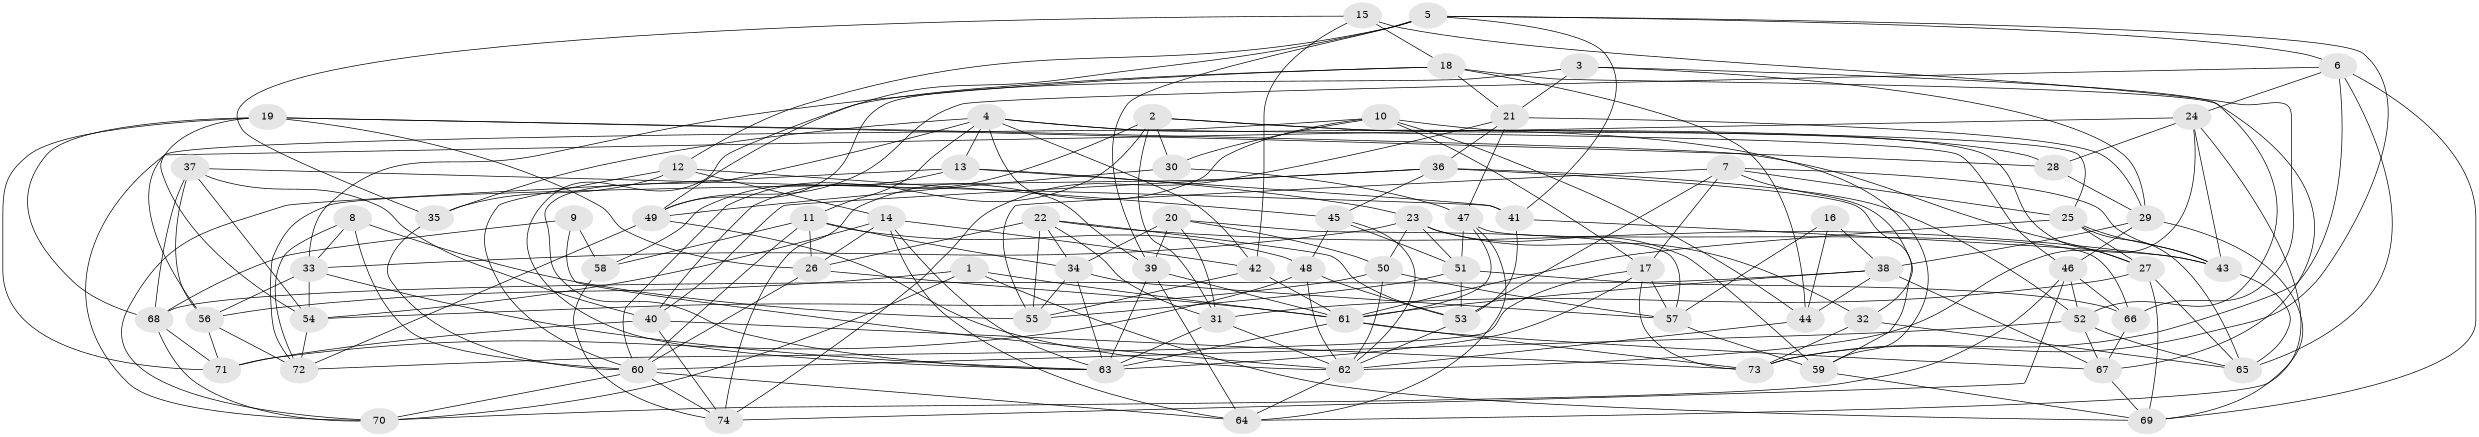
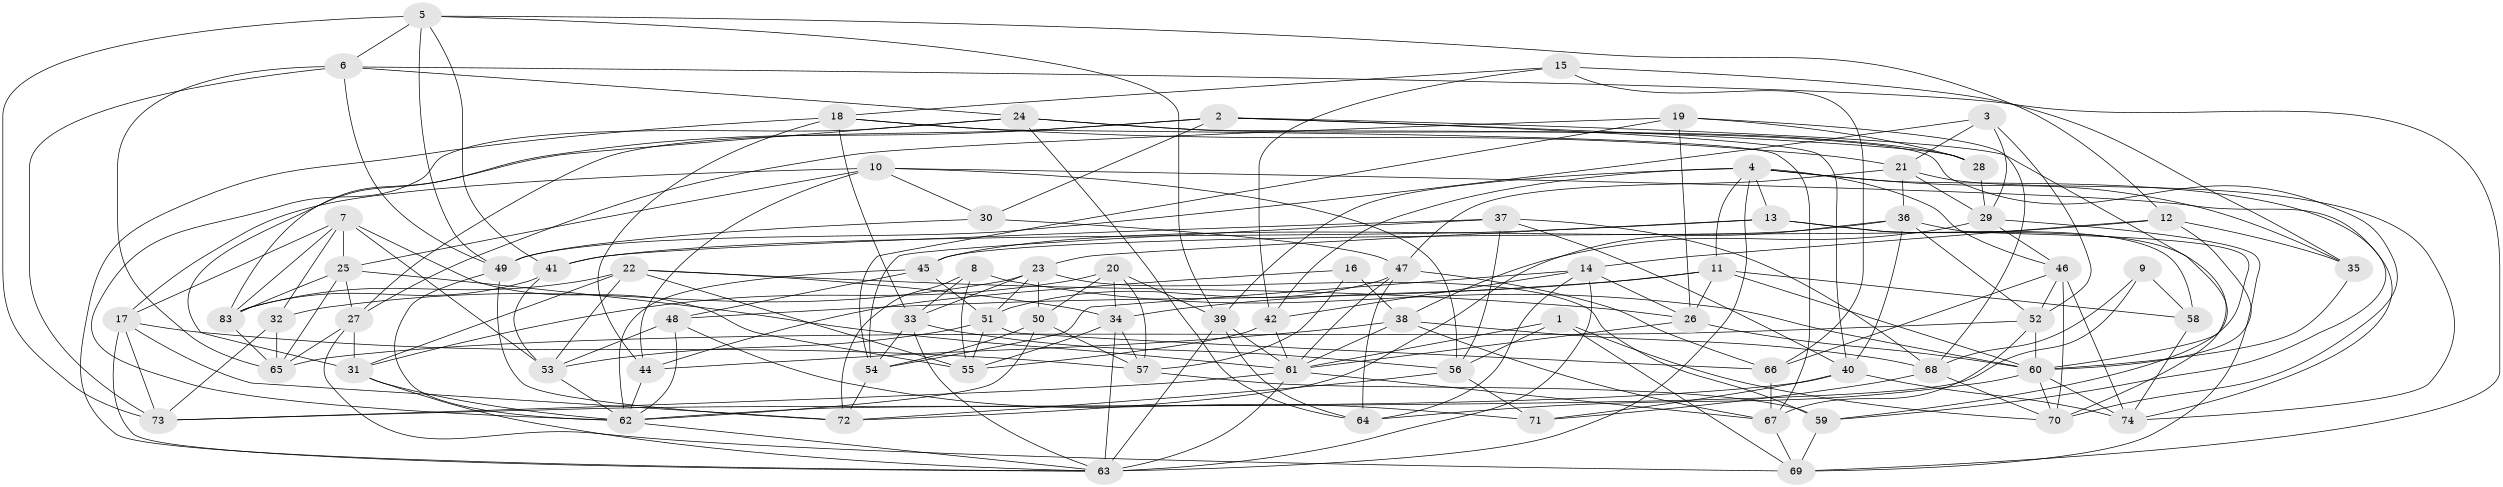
edge "19" -- "71": removed
node "43": label "43" -> "83"
edge "62" -- "64": now "62" -- "63"
